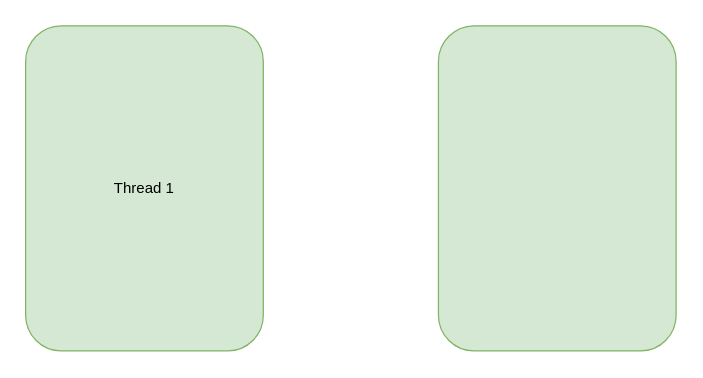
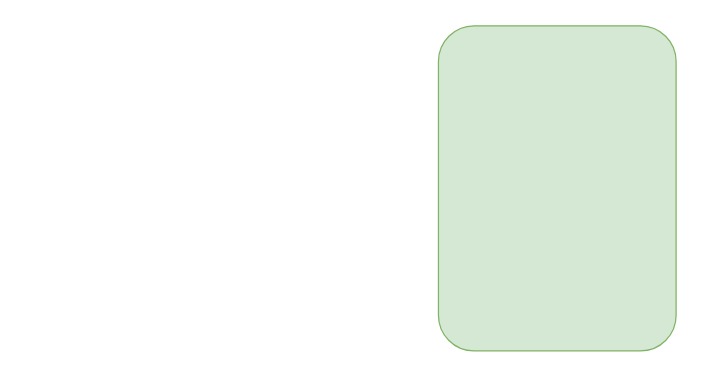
node "Thread 1": removed
